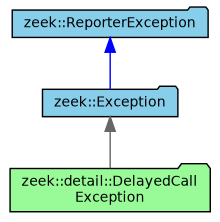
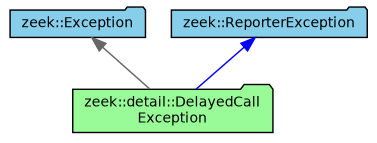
edge "zeek::Exception" -> "zeek::ReporterException": now "zeek::detail::DelayedCall Exception" -> "zeek::ReporterException"
